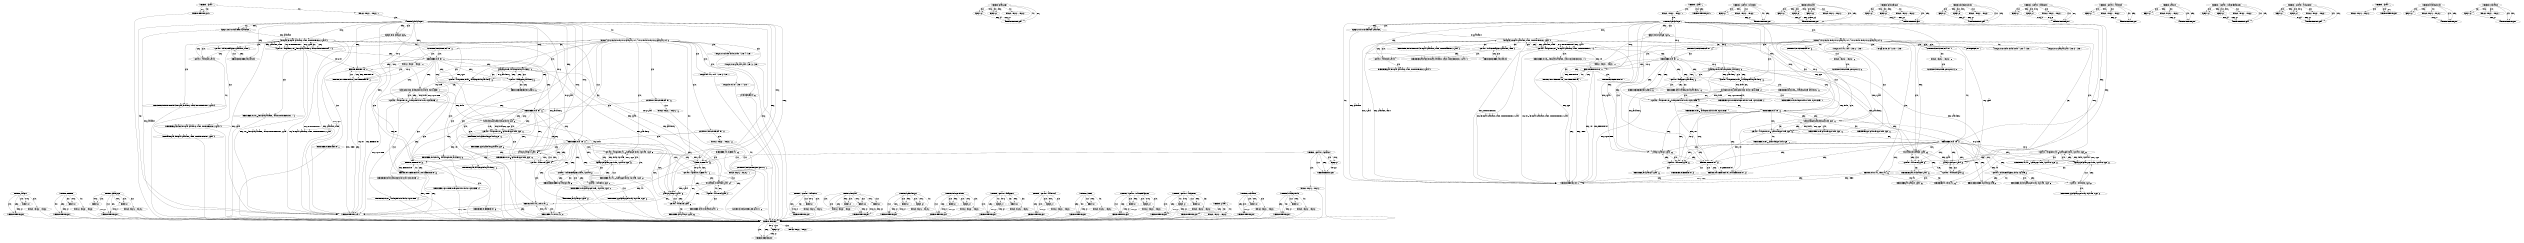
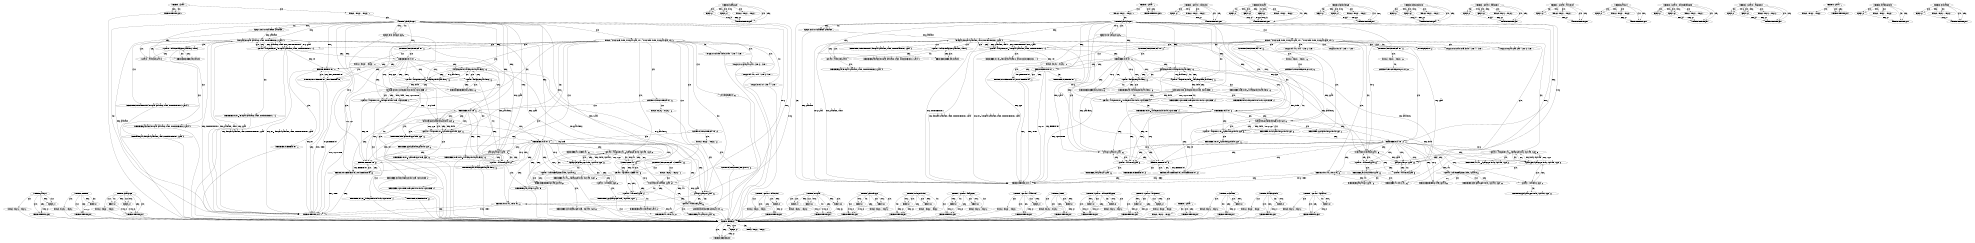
edge "(METHOD,<operator>.logicalNot)" -> "(IS_ERR,IS_ERR(raw))": now "(<operator>.logicalNot,!IS_ERR(raw))" -> "(IS_ERR,IS_ERR(raw))"
node "(CONTROL_STRUCTURE,IF,if (!IS_ERR(raw)))": added
